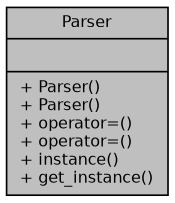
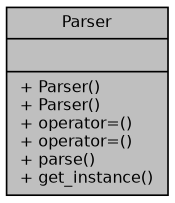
node "Parser": text "+ instance()" -> "+ parse()"
